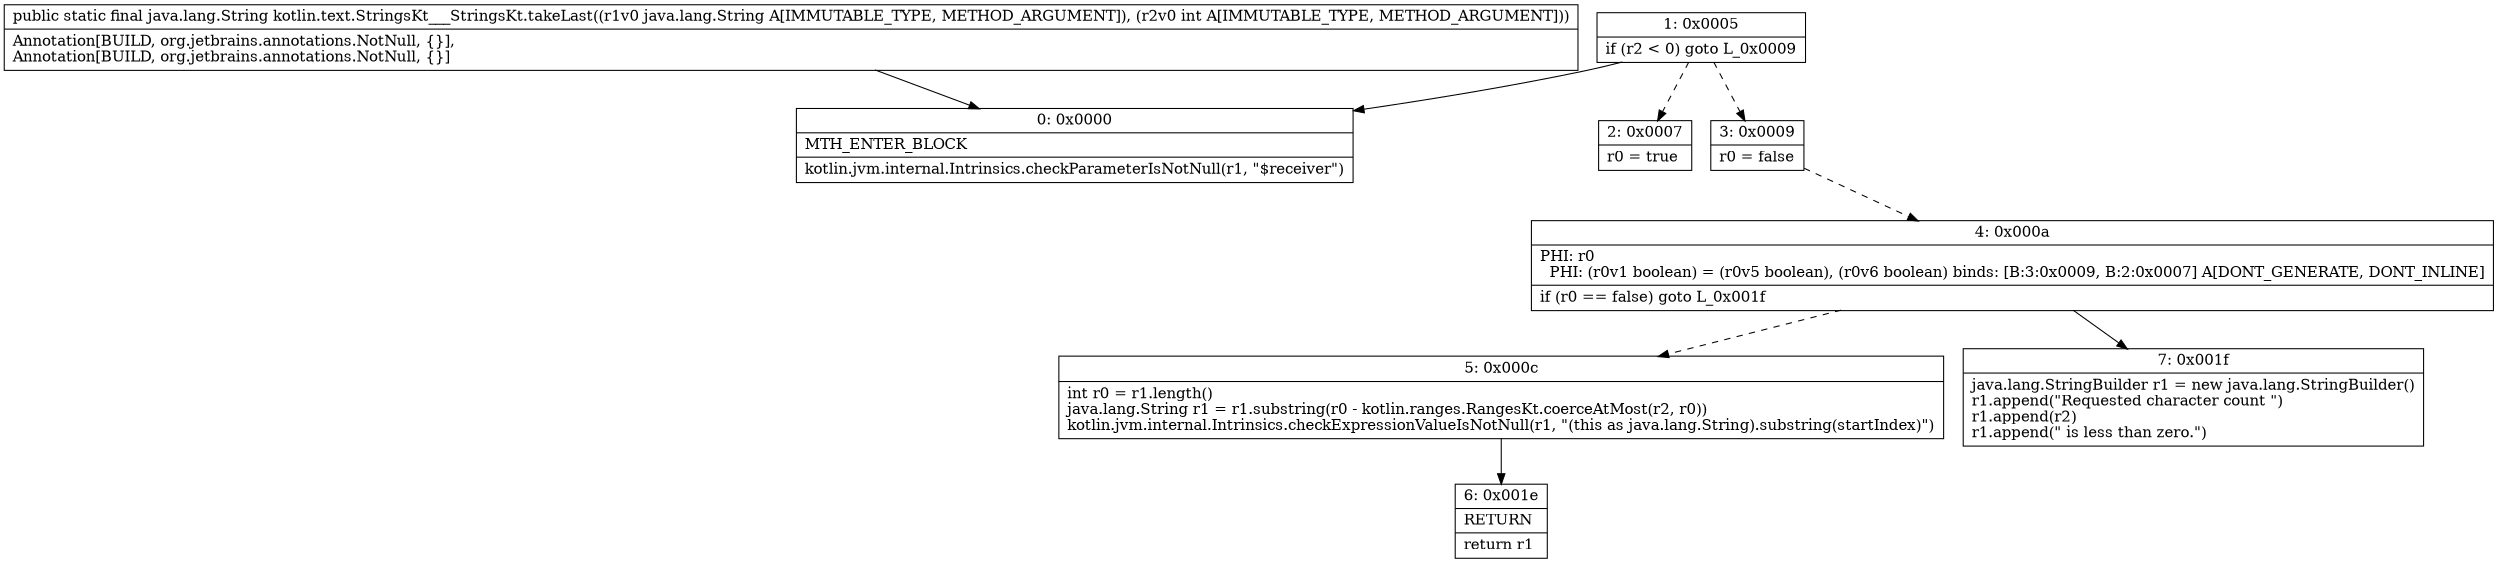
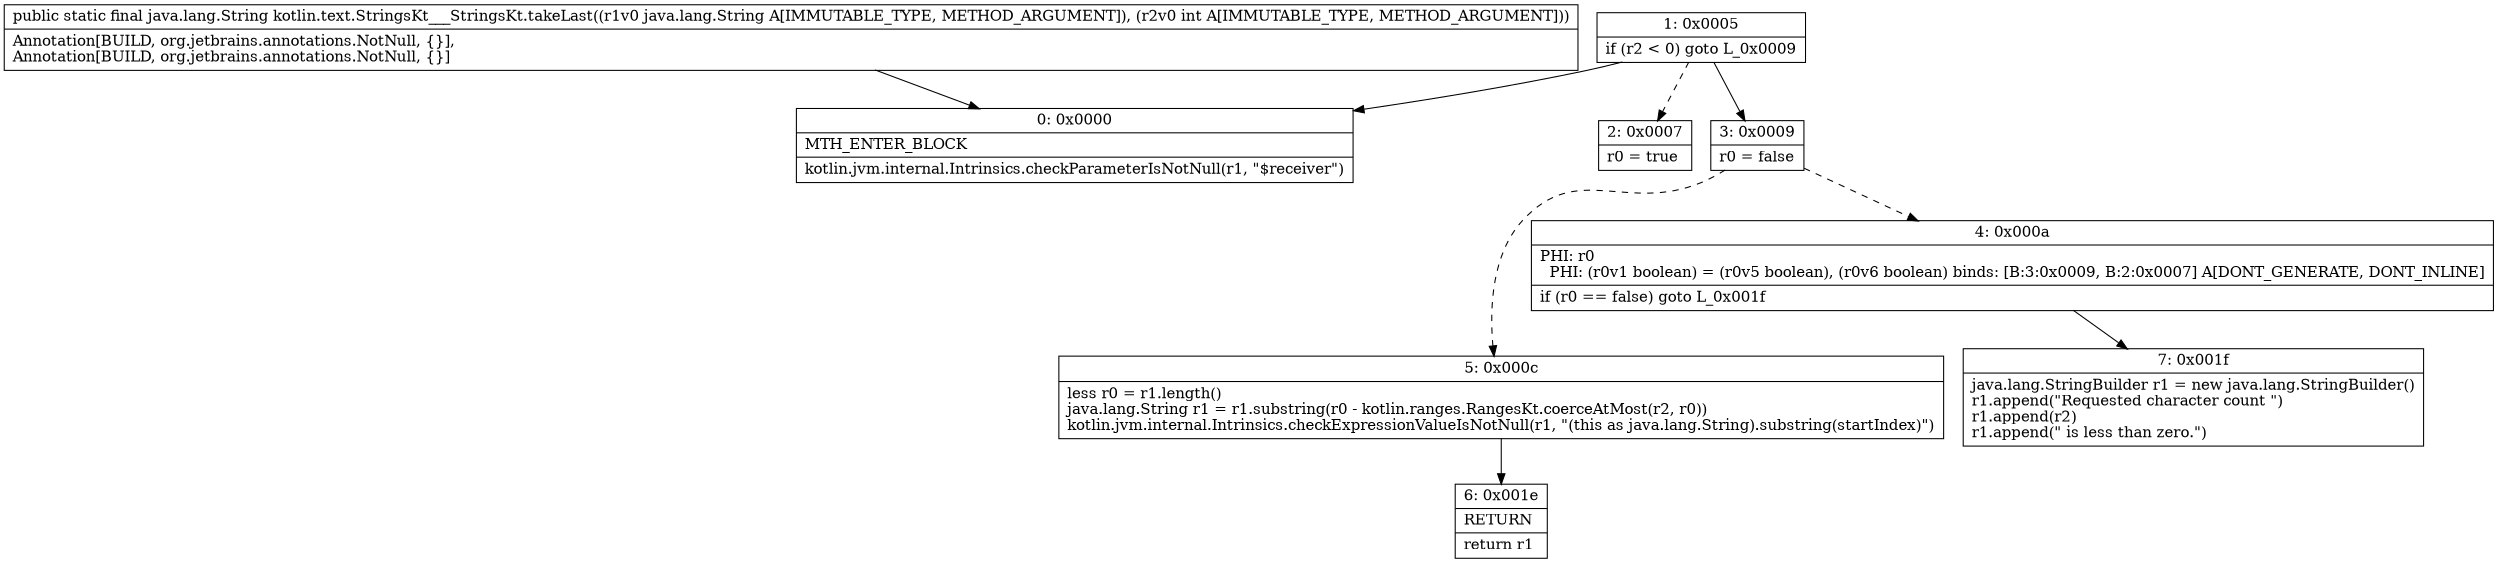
edge "1: 0x0005" -> "3: 0x0009": style dashed -> solid
edge "4: 0x000a" -> "5: 0x000c": now "3: 0x0009" -> "5: 0x000c"
node "5: 0x000c": text "int r0 = r1.length()" -> "less r0 = r1.length()"
